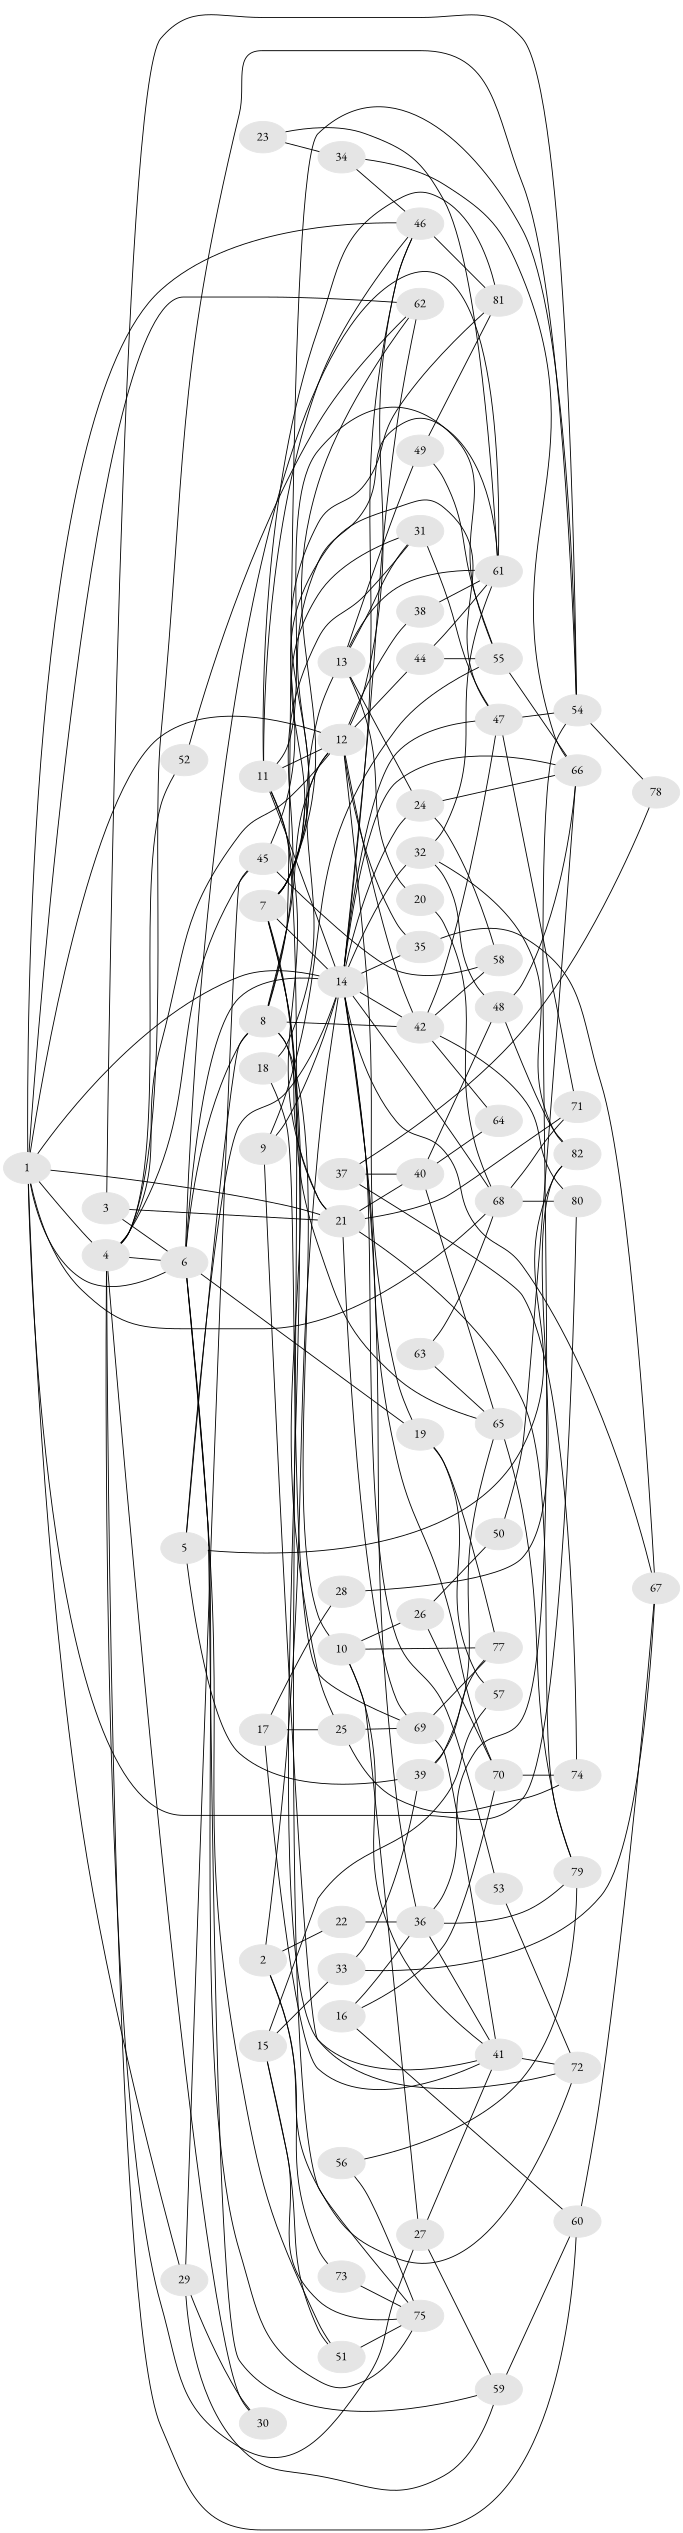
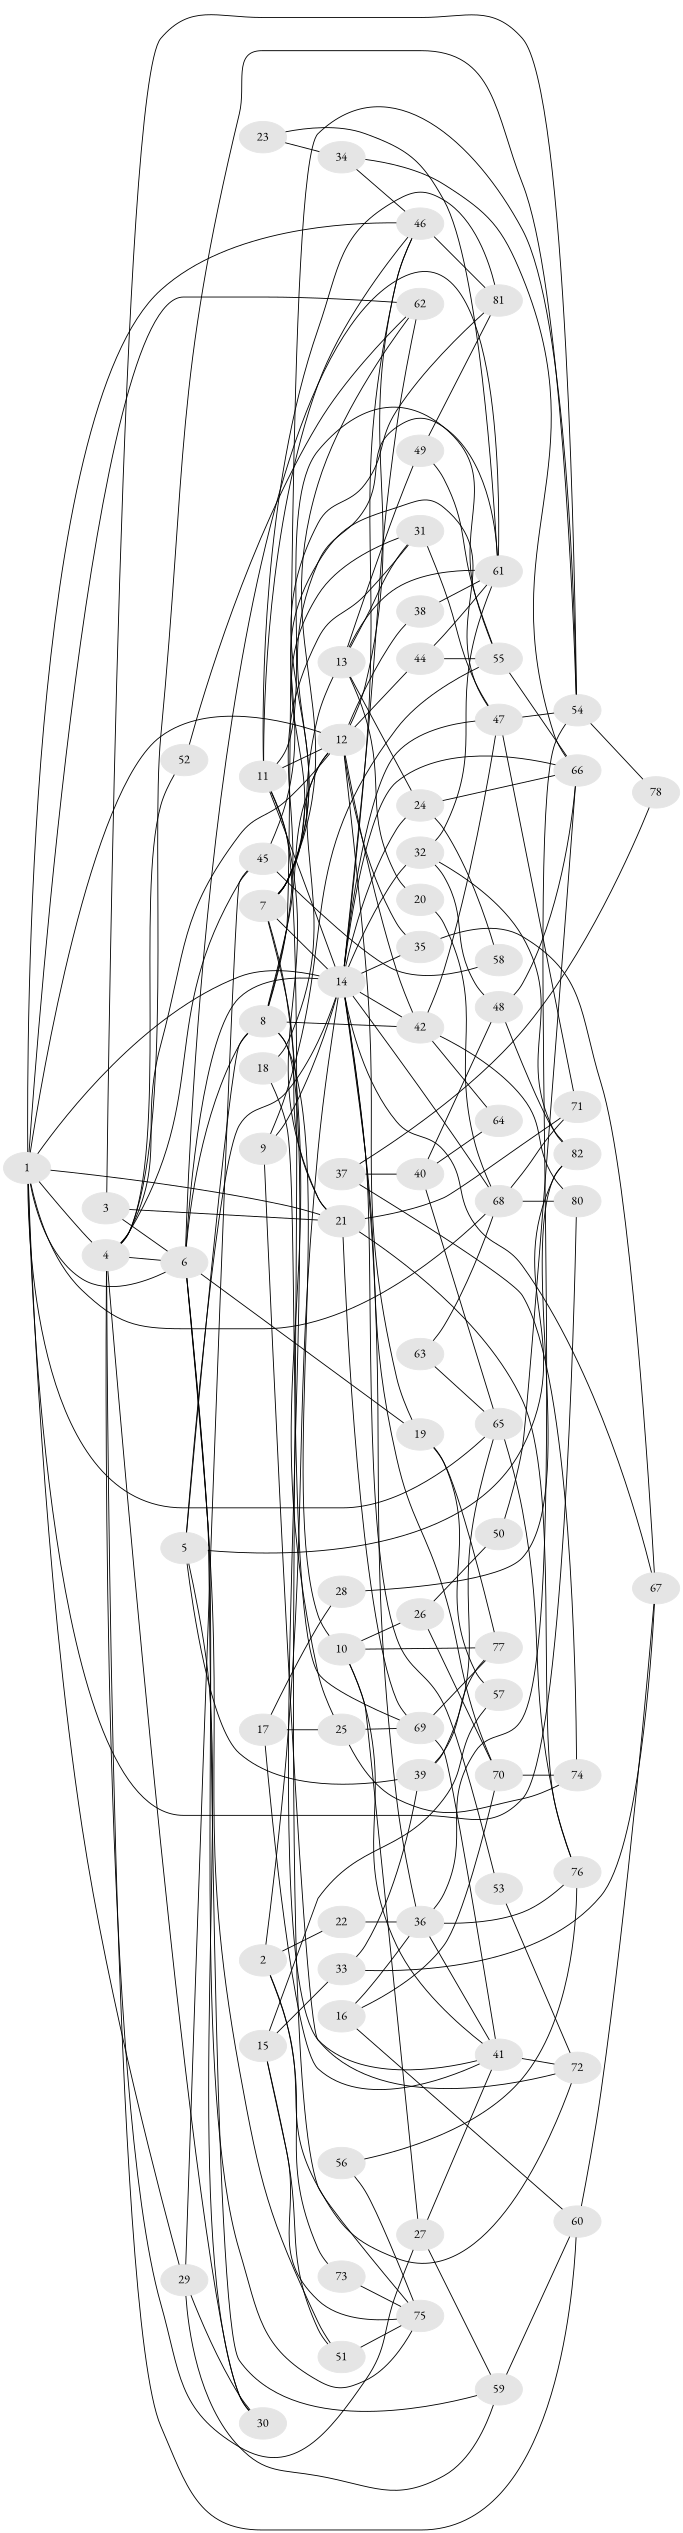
edge "58" -- "42": removed
edge "40" -- "21": removed
edge "7" -- "65": now "1" -- "65"
node "79": label "79" -> "76"
edge "5" -- "30": added
